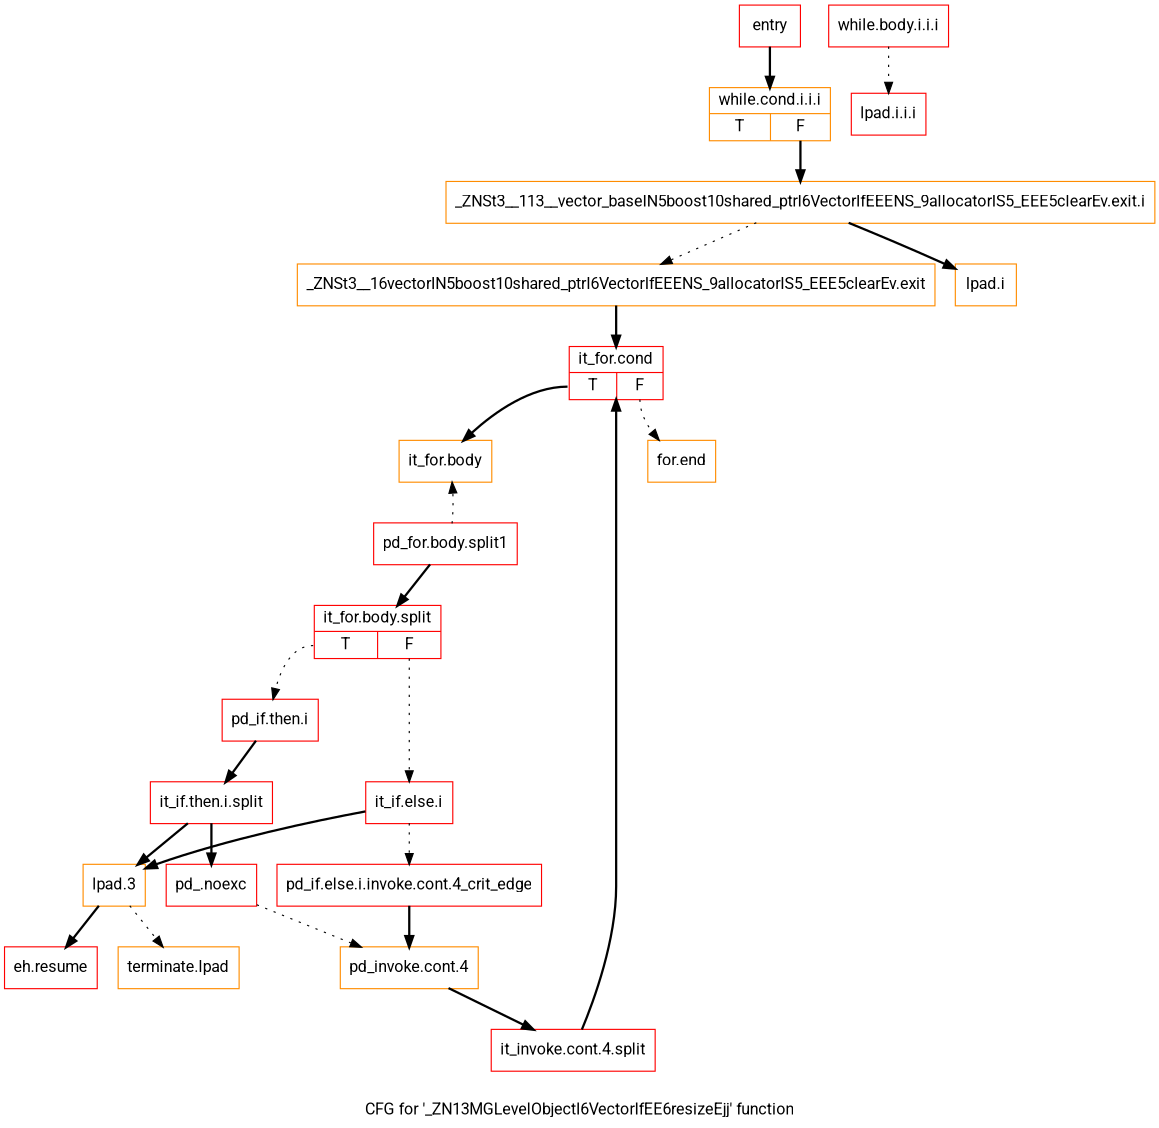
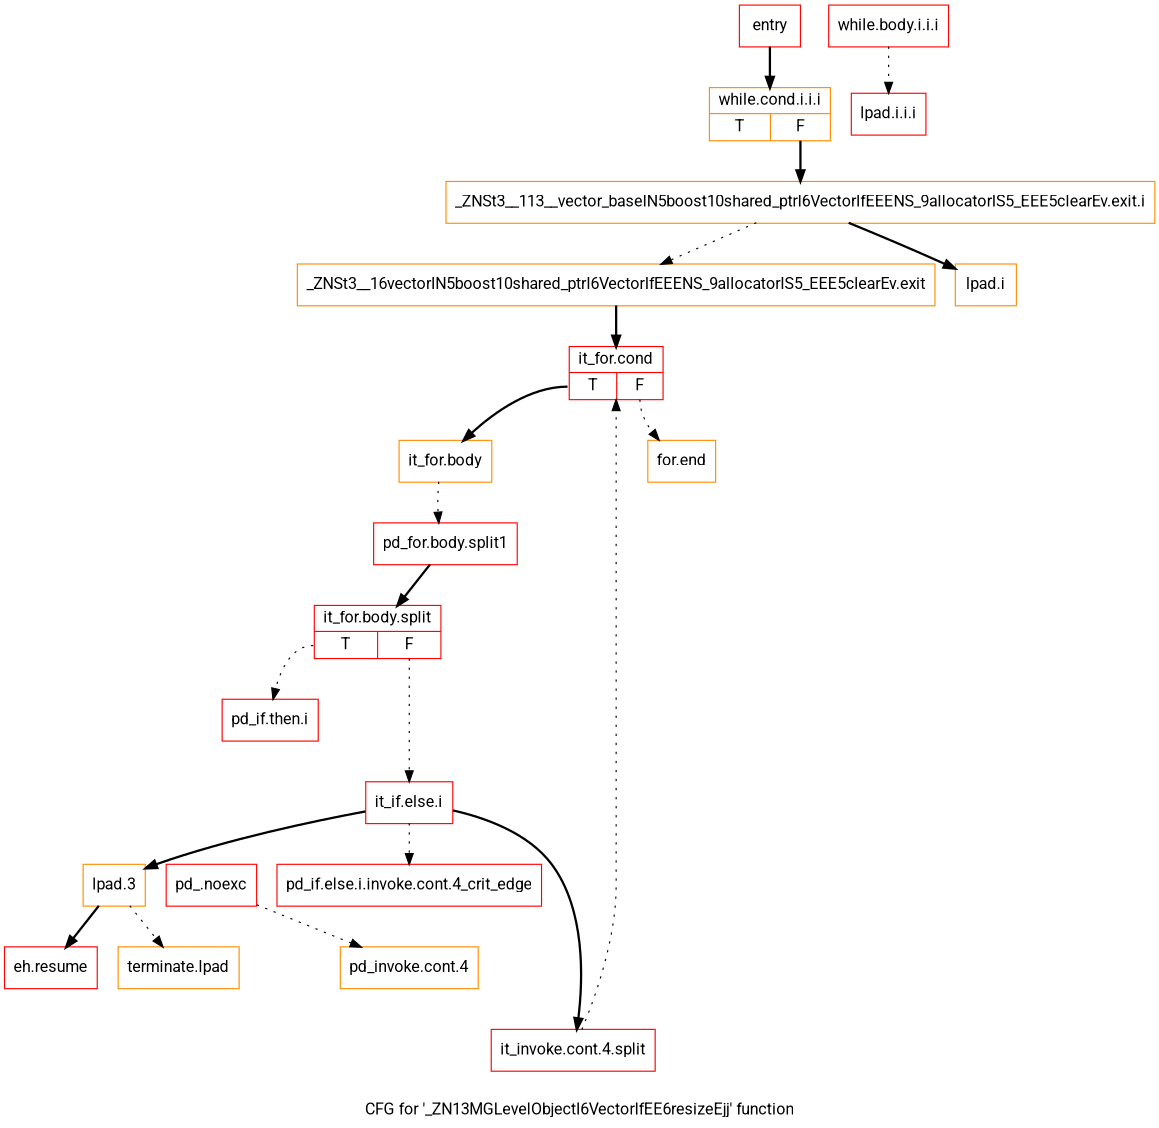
edge "pd_for.body.split1" -> "it_for.body": reversed
edge "it_invoke.cont.4.split" -> "it_for.cond": style bold -> dotted
node "it_if.then.i.split": removed
edge "pd_if.else.i.invoke.cont.4_crit_edge" -> "pd_invoke.cont.4": removed
edge "pd_invoke.cont.4" -> "it_invoke.cont.4.split": now "it_if.else.i" -> "it_invoke.cont.4.split"
